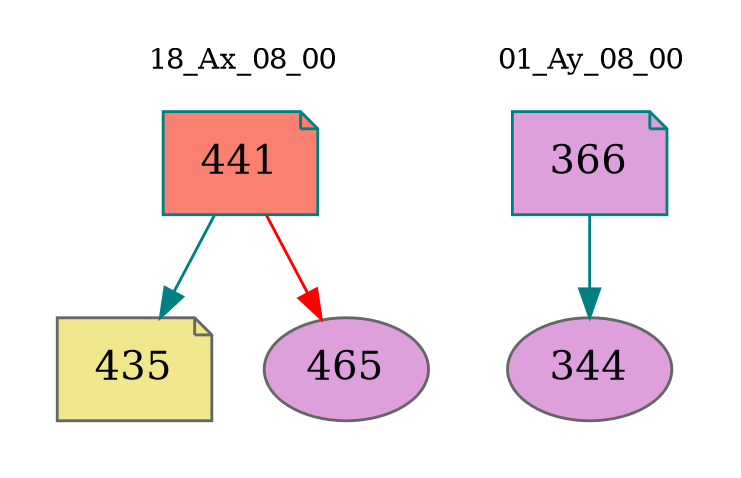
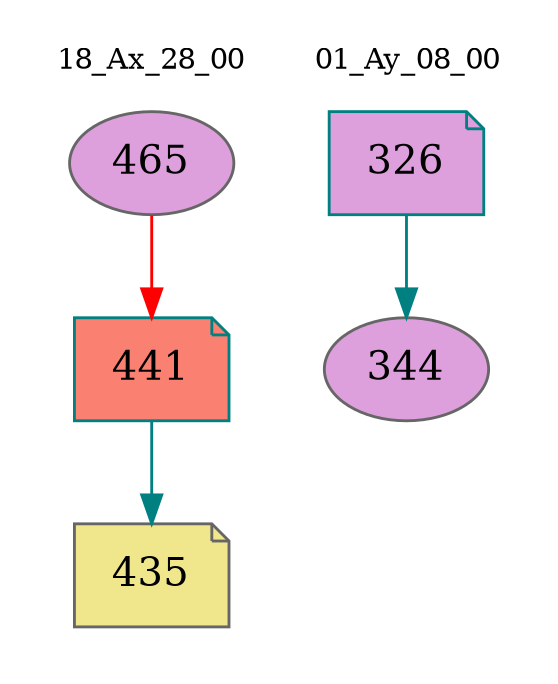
cluster "18_Ax_08_00": label "18_Ax_08_00" -> "18_Ax_28_00"
node "366": label "366" -> "326"
edge "441" -> "465": reversed
